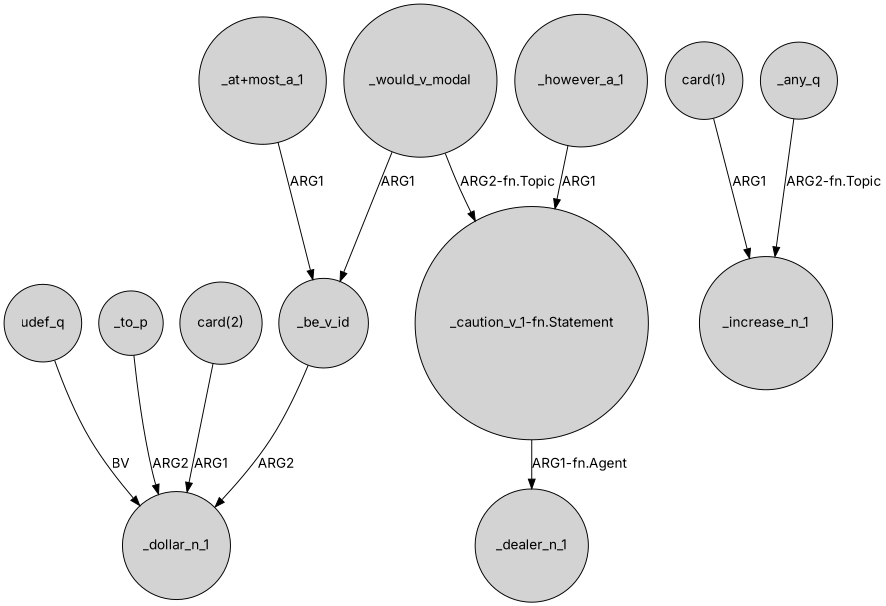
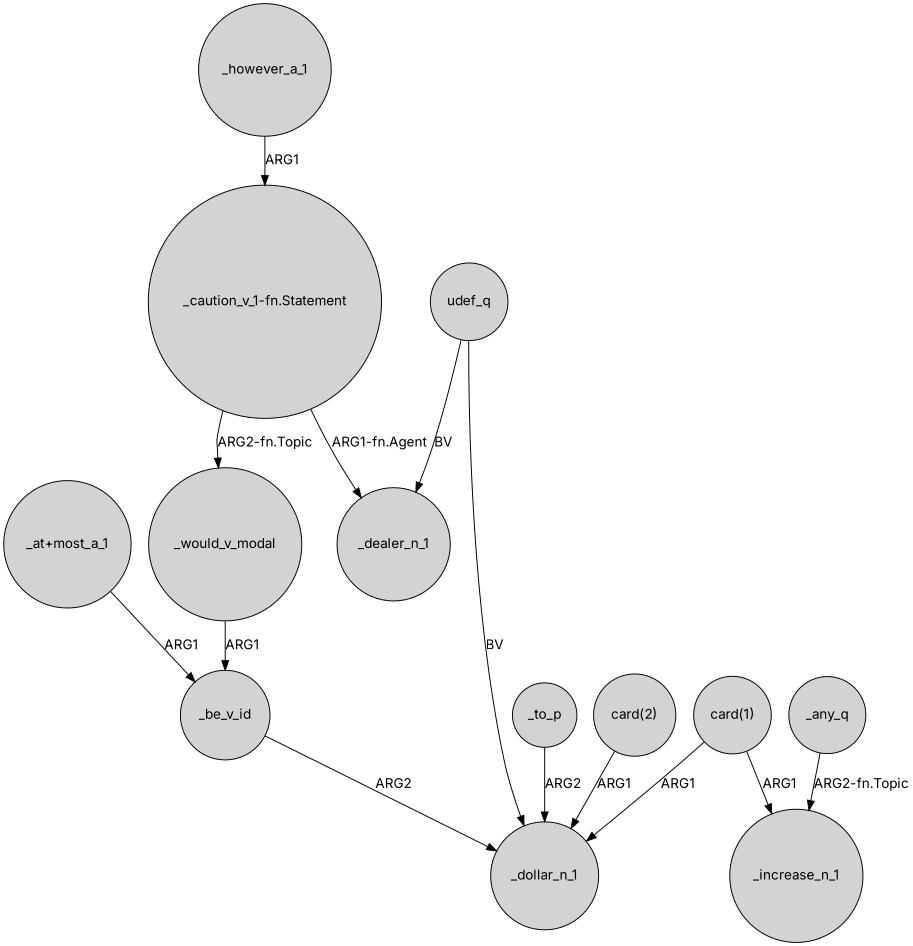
edge "_would_v_modal" -> "_caution_v_1-fn.Statement": reversed
edge "udef_q" -> "_dealer_n_1": added, label "BV"
edge "card(1)" -> "_dollar_n_1": added, label "ARG1"
